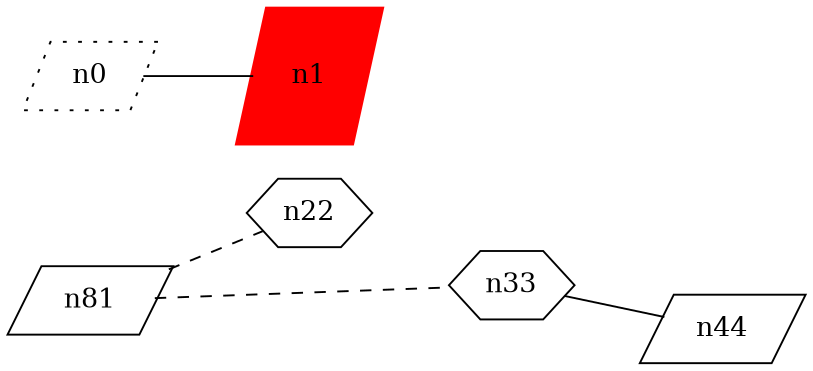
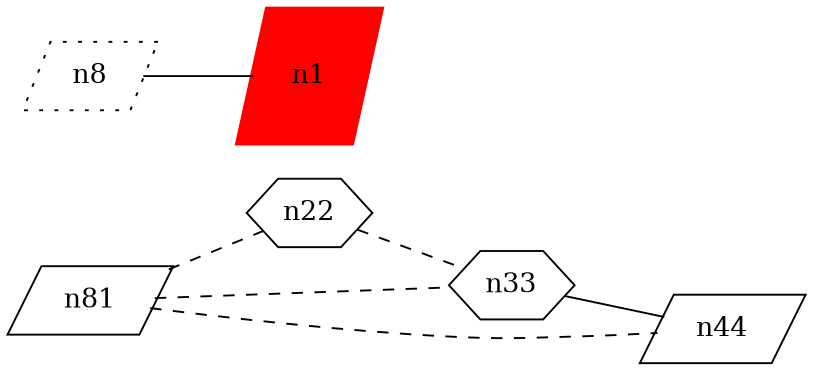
node "n0": label "n0" -> "n8"
edge "n22" -- "n33": added
edge "n81" -- "n44": added
